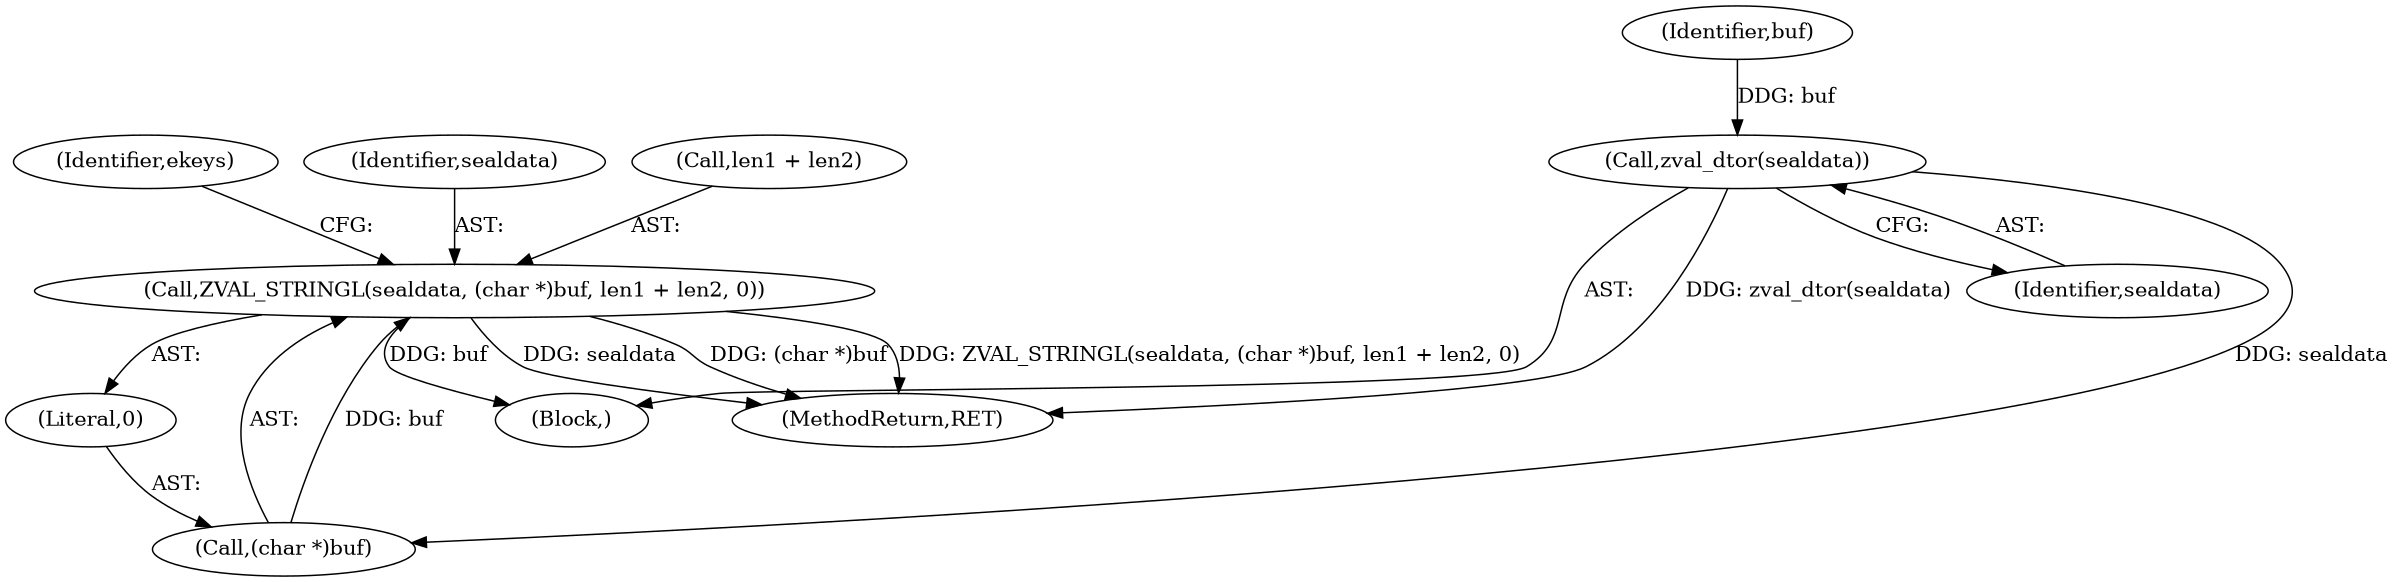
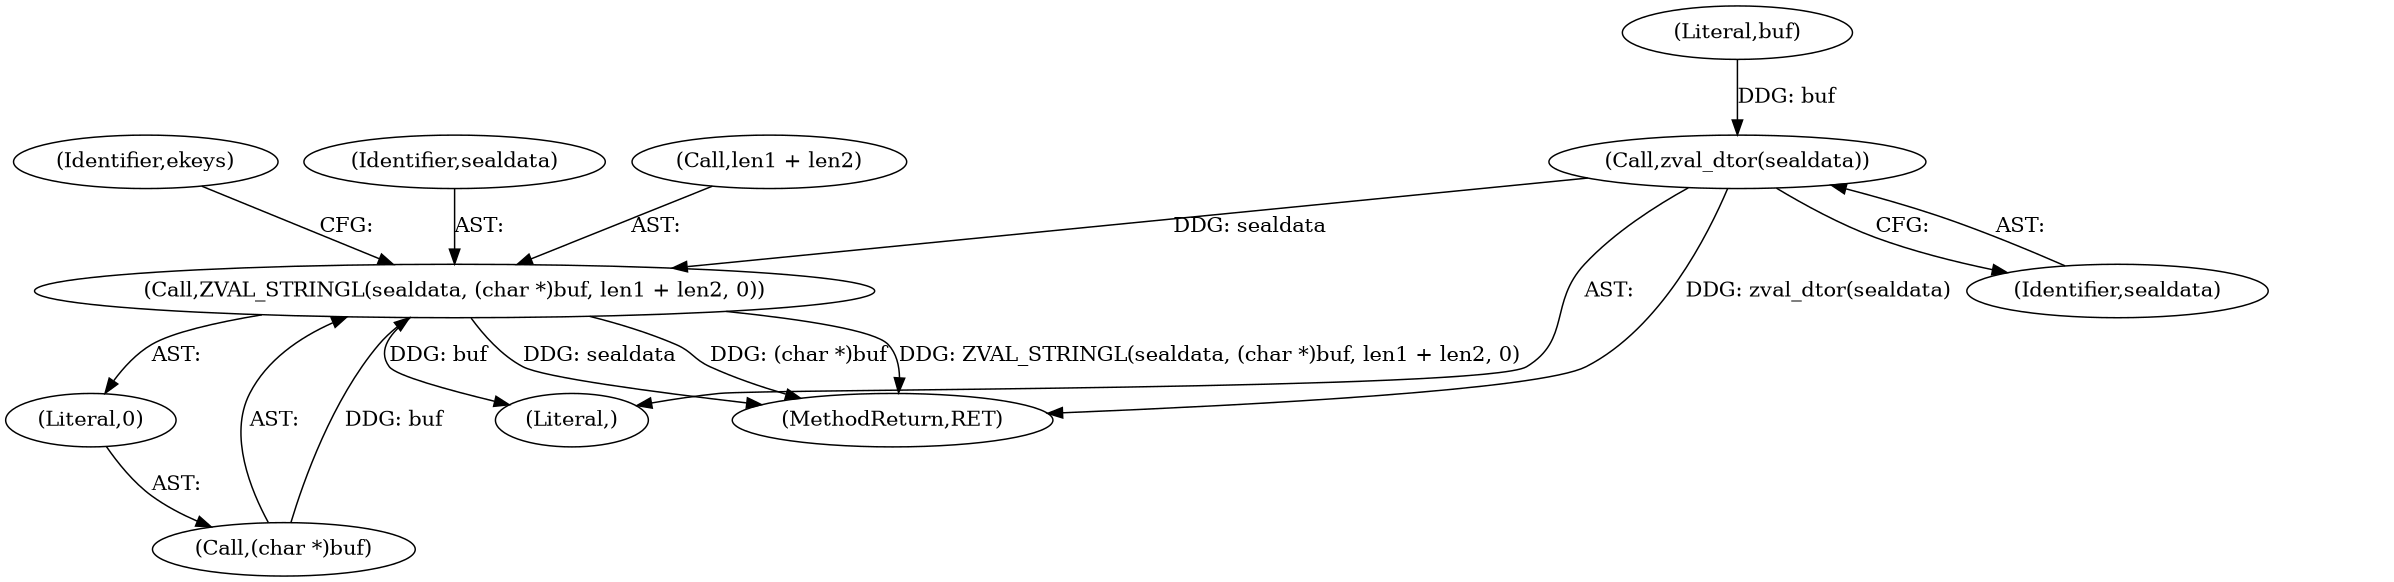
node "(Identifier,buf)": label "(Identifier,buf)" -> "(Literal,buf)"
node "(Block,)": label "(Block,)" -> "(Literal,)"
edge "(Call,zval_dtor(sealdata))" -> "(Call,(char *)buf)": now "(Call,zval_dtor(sealdata))" -> "(Call,ZVAL_STRINGL(sealdata, (char *)buf, len1 + len2, 0))"
